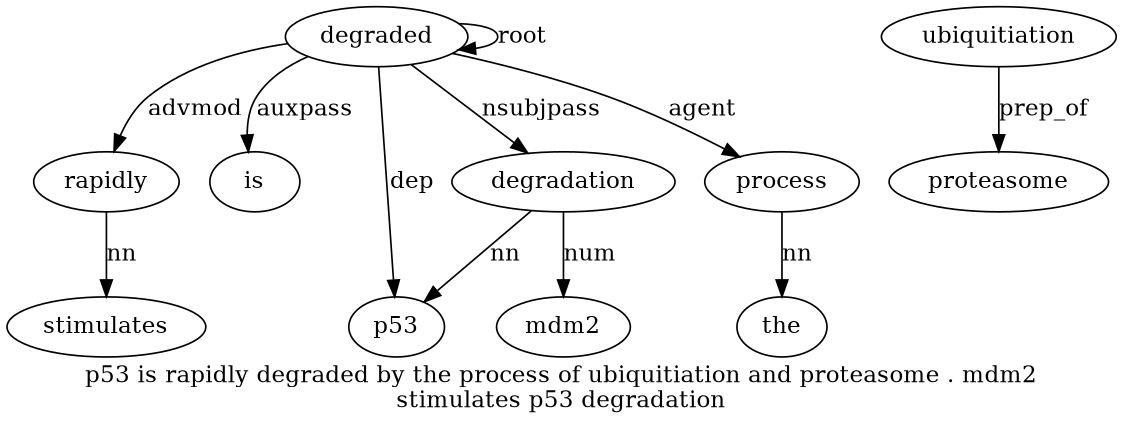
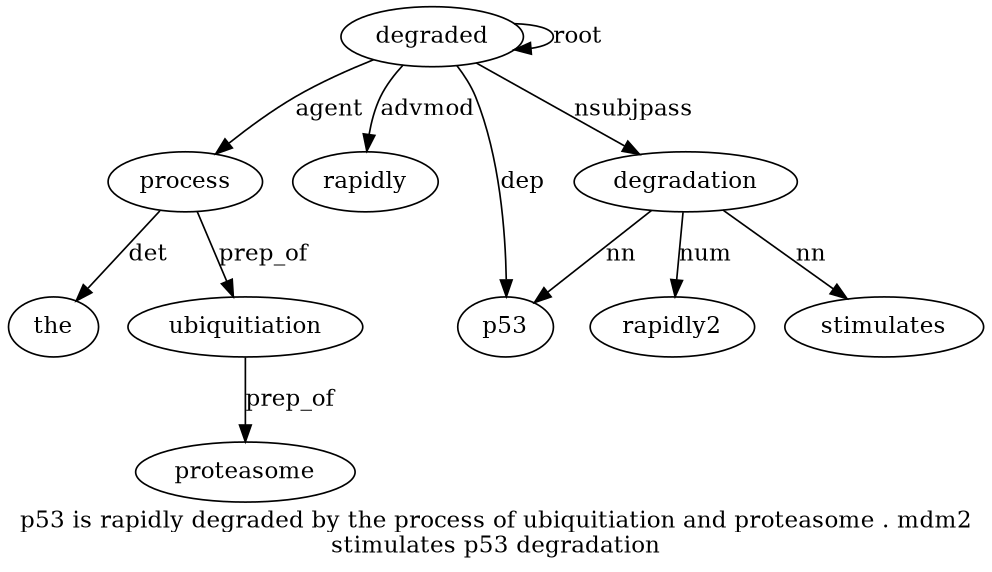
node "is": removed
edge "rapidly" -> "stimulates": now "degradation" -> "stimulates"
edge "process" -> "ubiquitiation": added, label "prep_of"
edge "process" -> "the": label "nn" -> "det"
node "mdm2": label "mdm2" -> "rapidly2"
